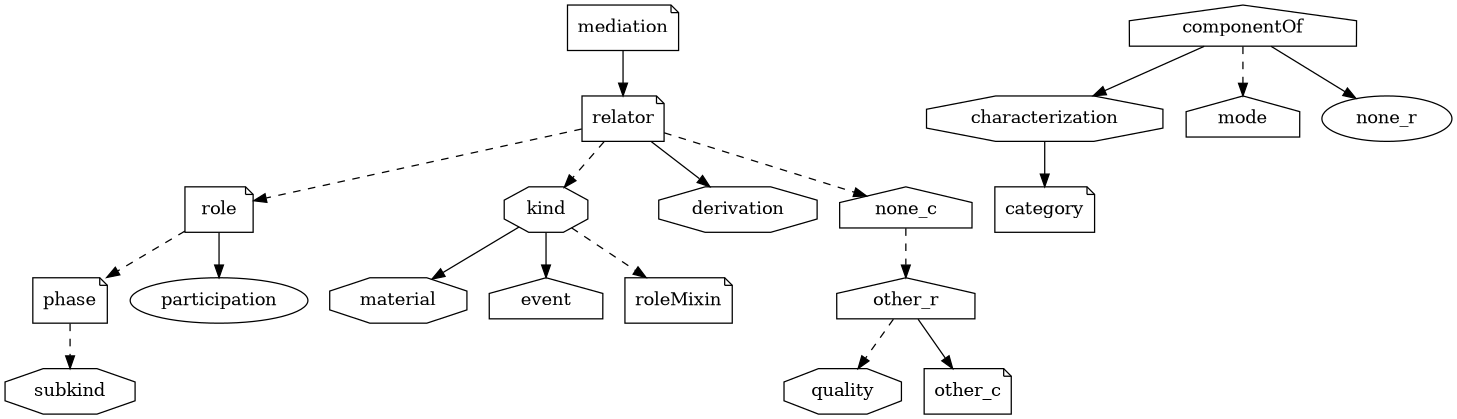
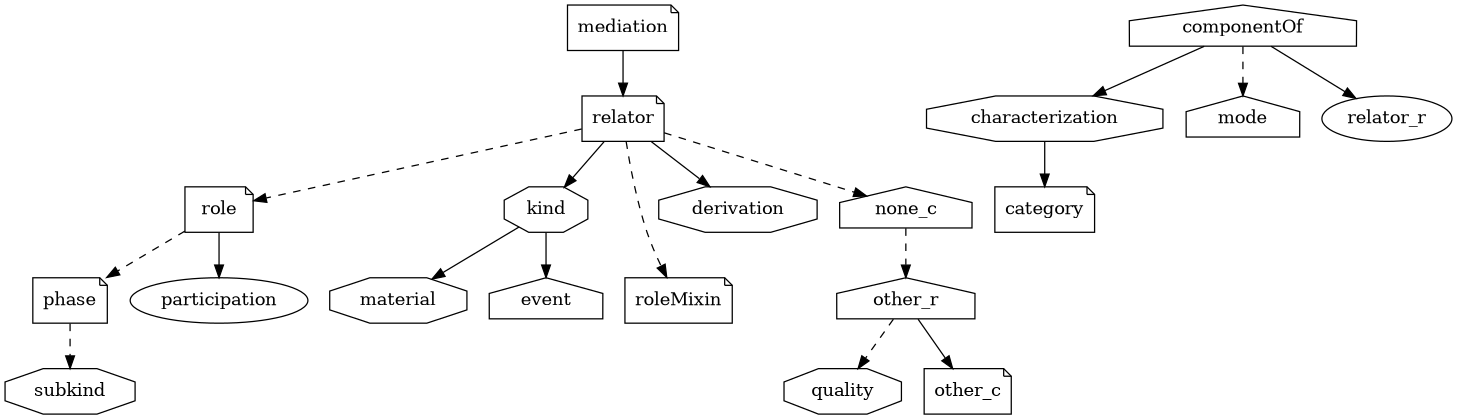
node "none_r": label "none_r" -> "relator_r"
edge "relator" -> "kind": style dashed -> solid
edge "kind" -> "roleMixin": now "relator" -> "roleMixin"
